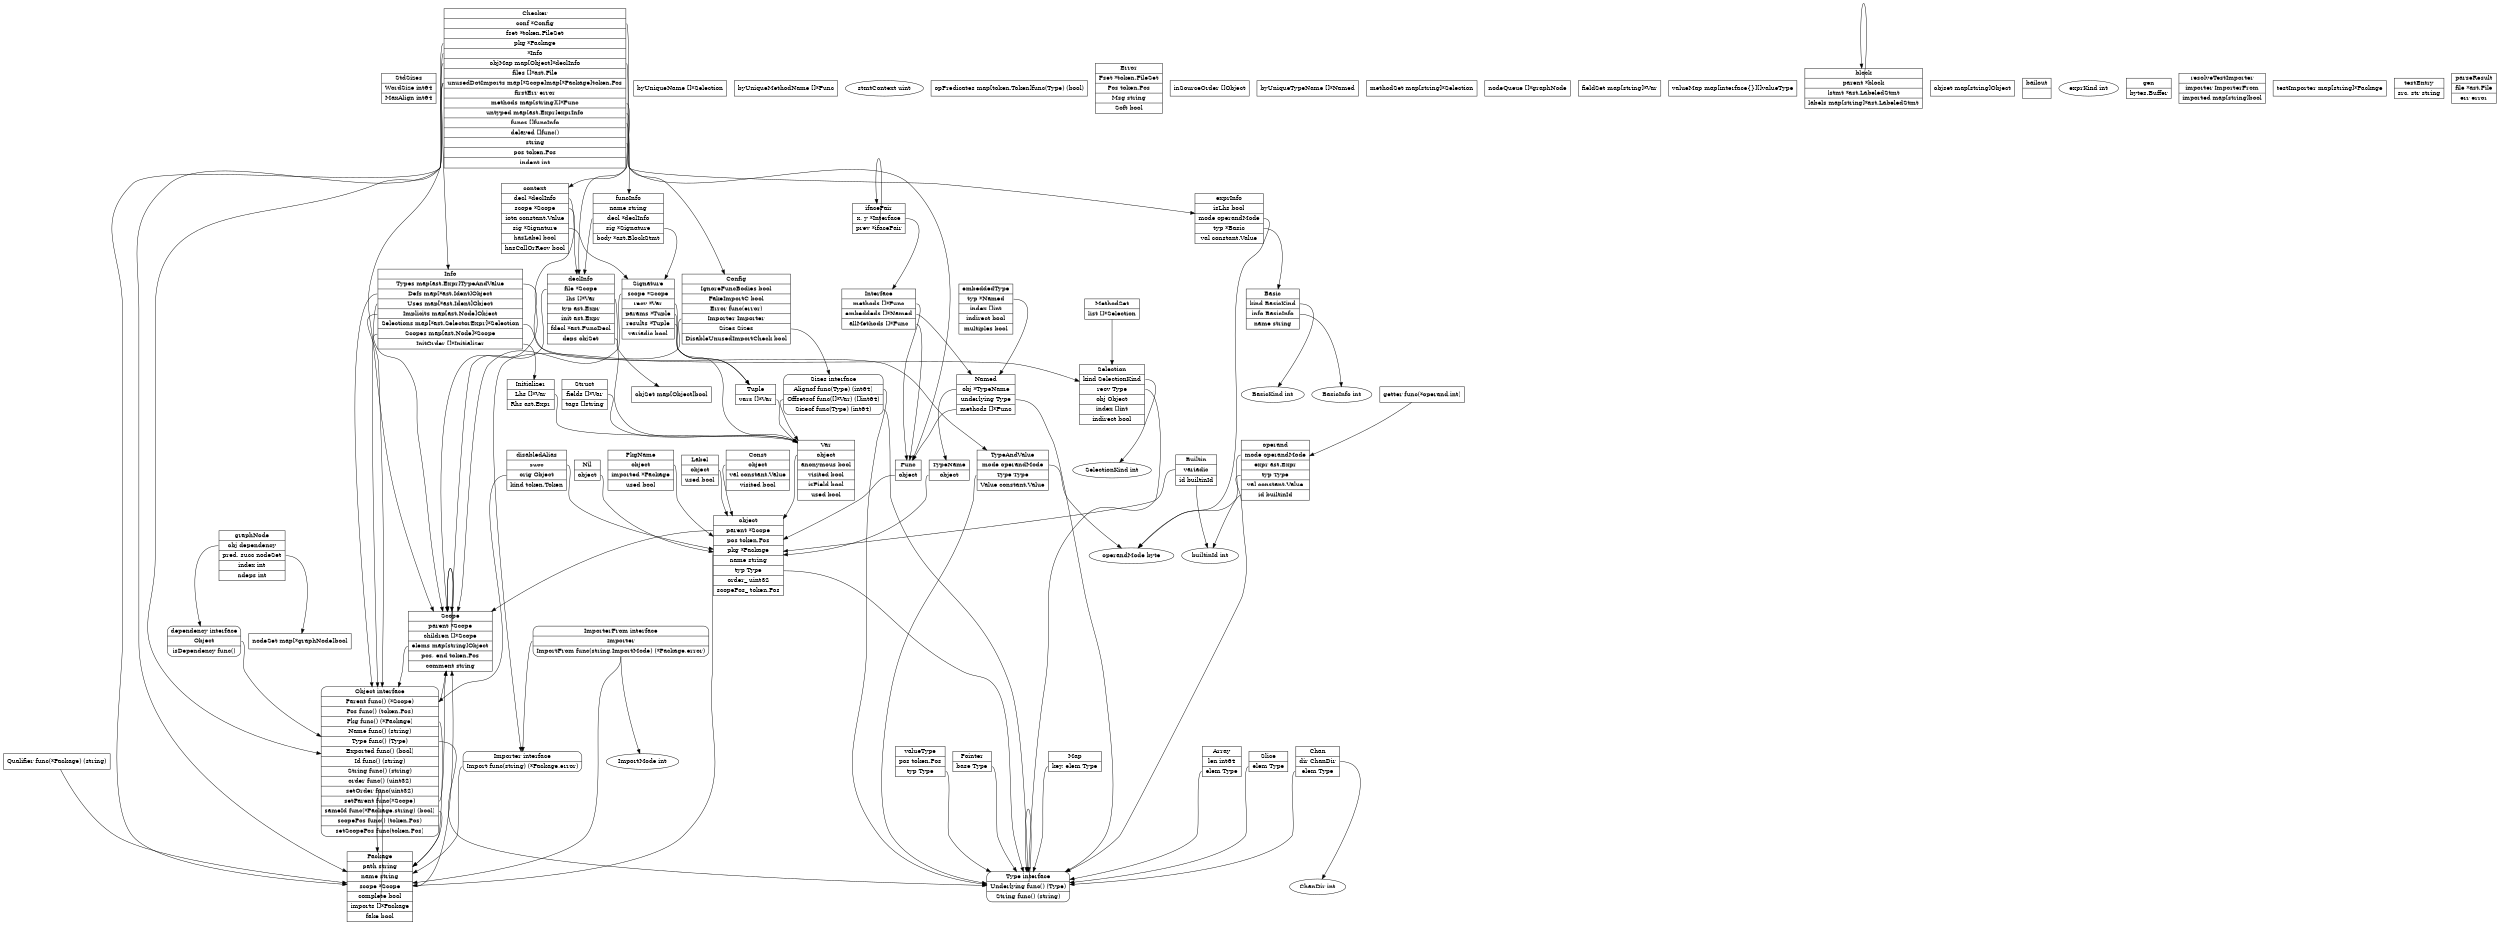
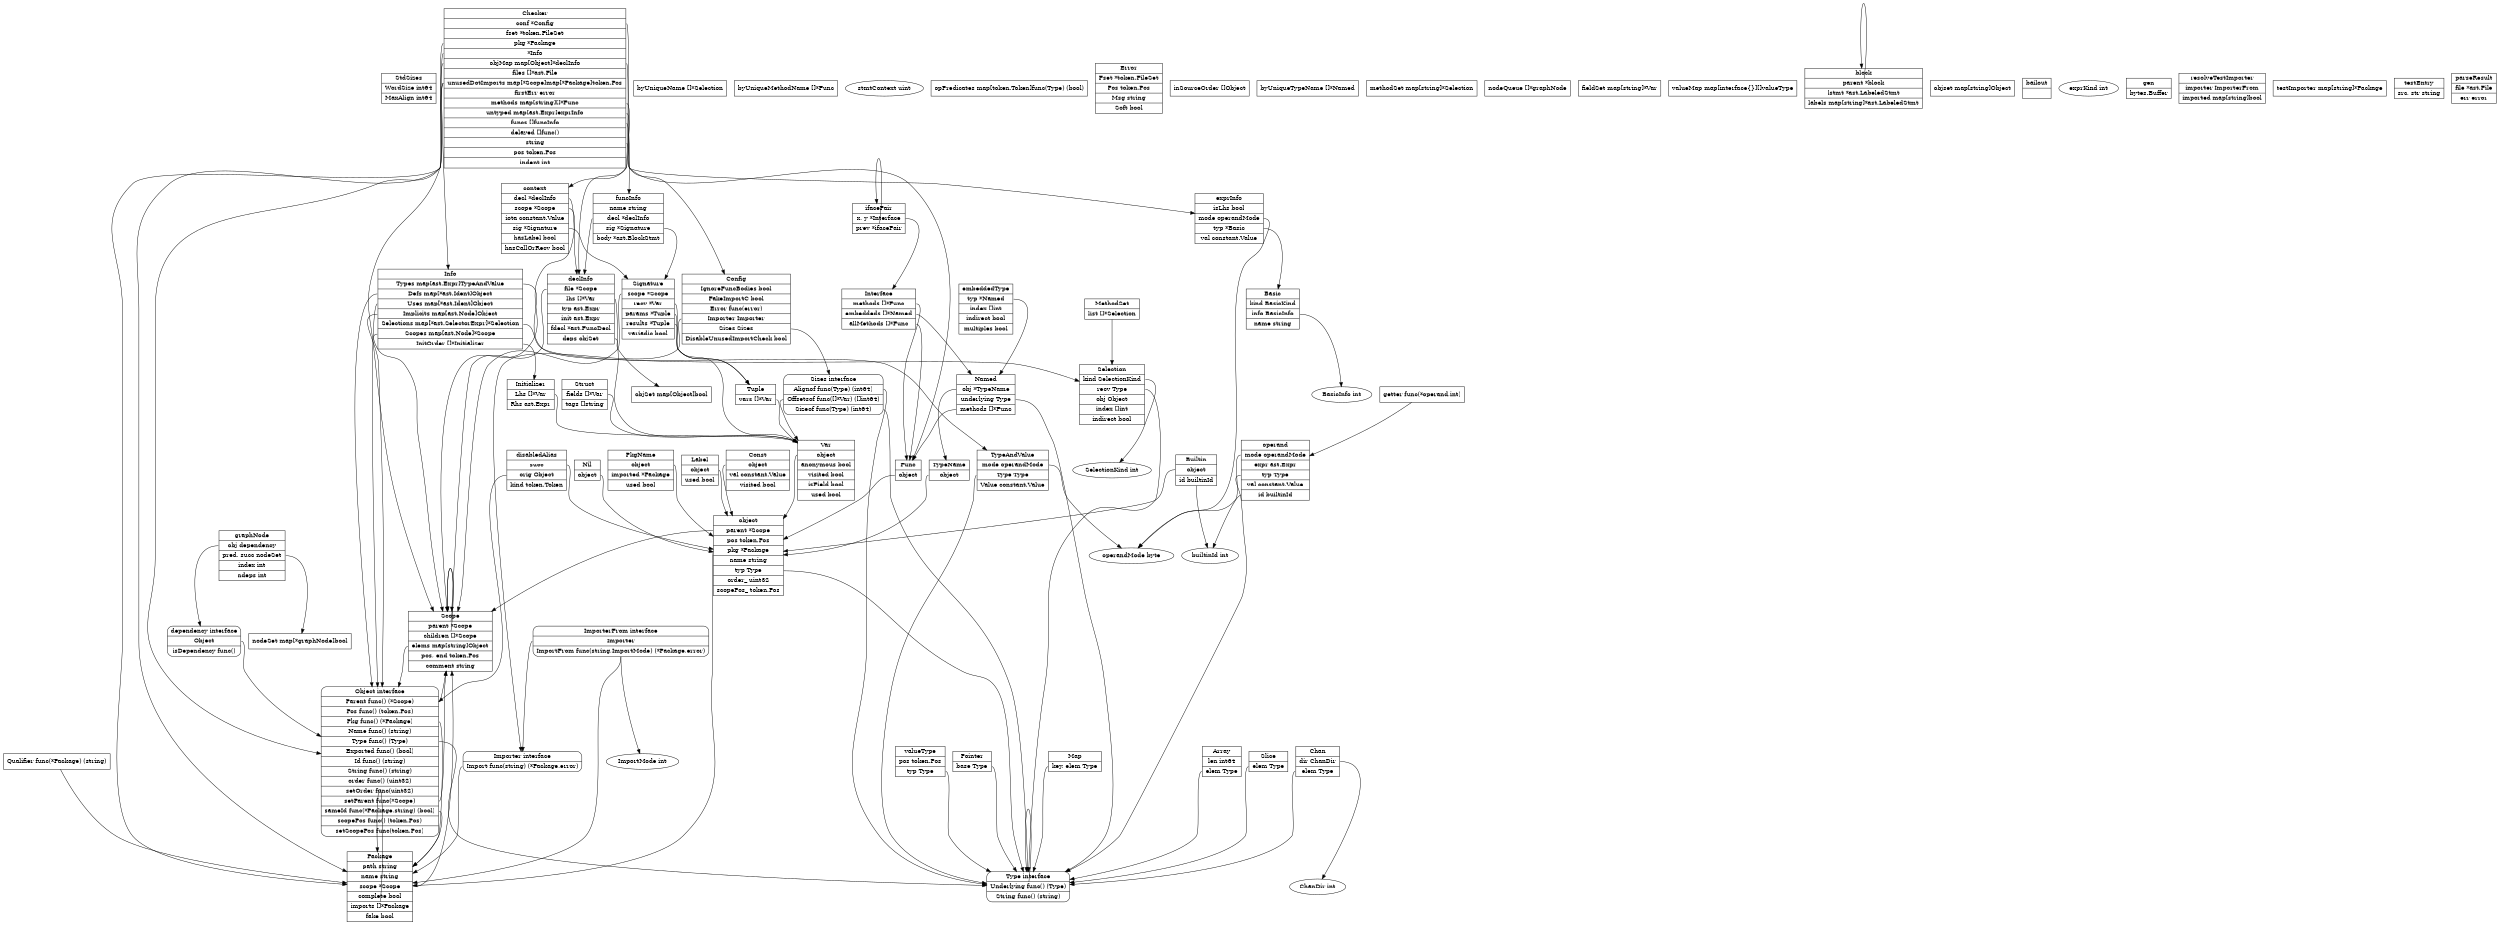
node "BasicKind int": removed
node "Builtin": text "variadic" -> "object"
